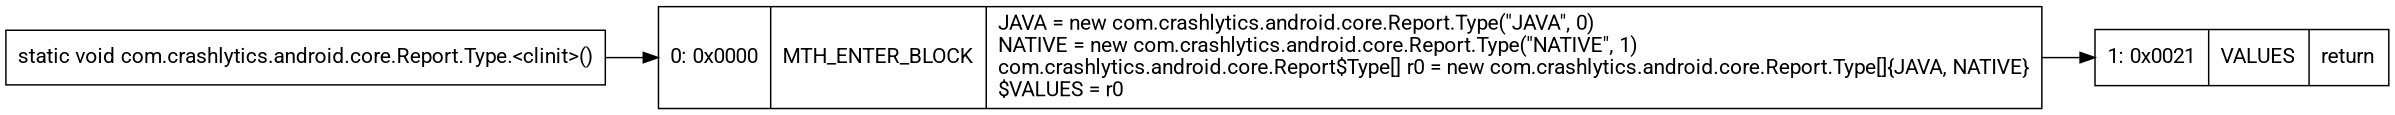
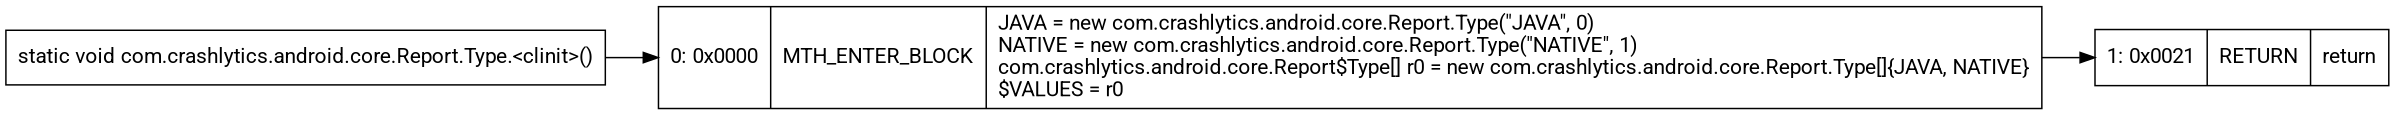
node "1: 0x0021": text "VALUES" -> "RETURN"
